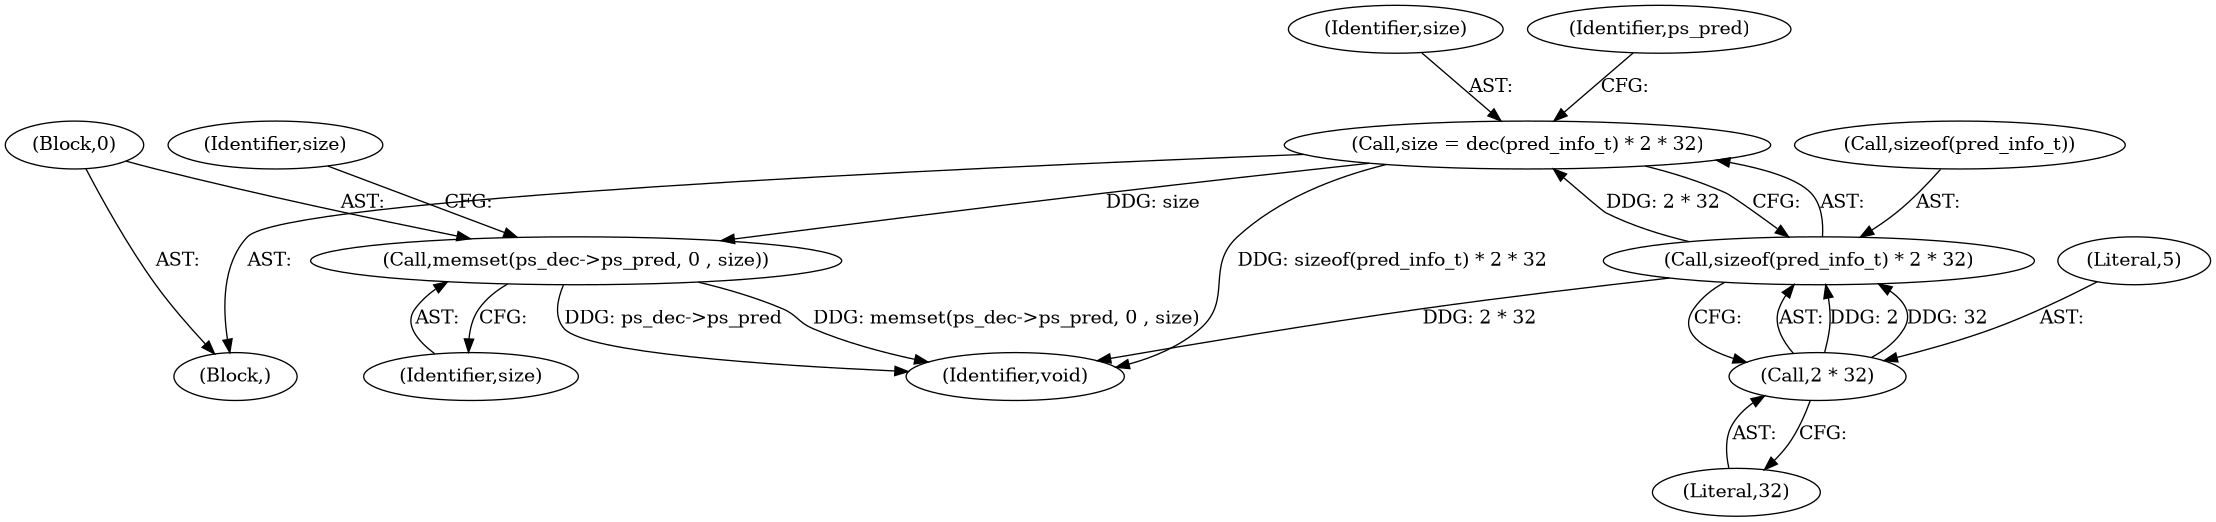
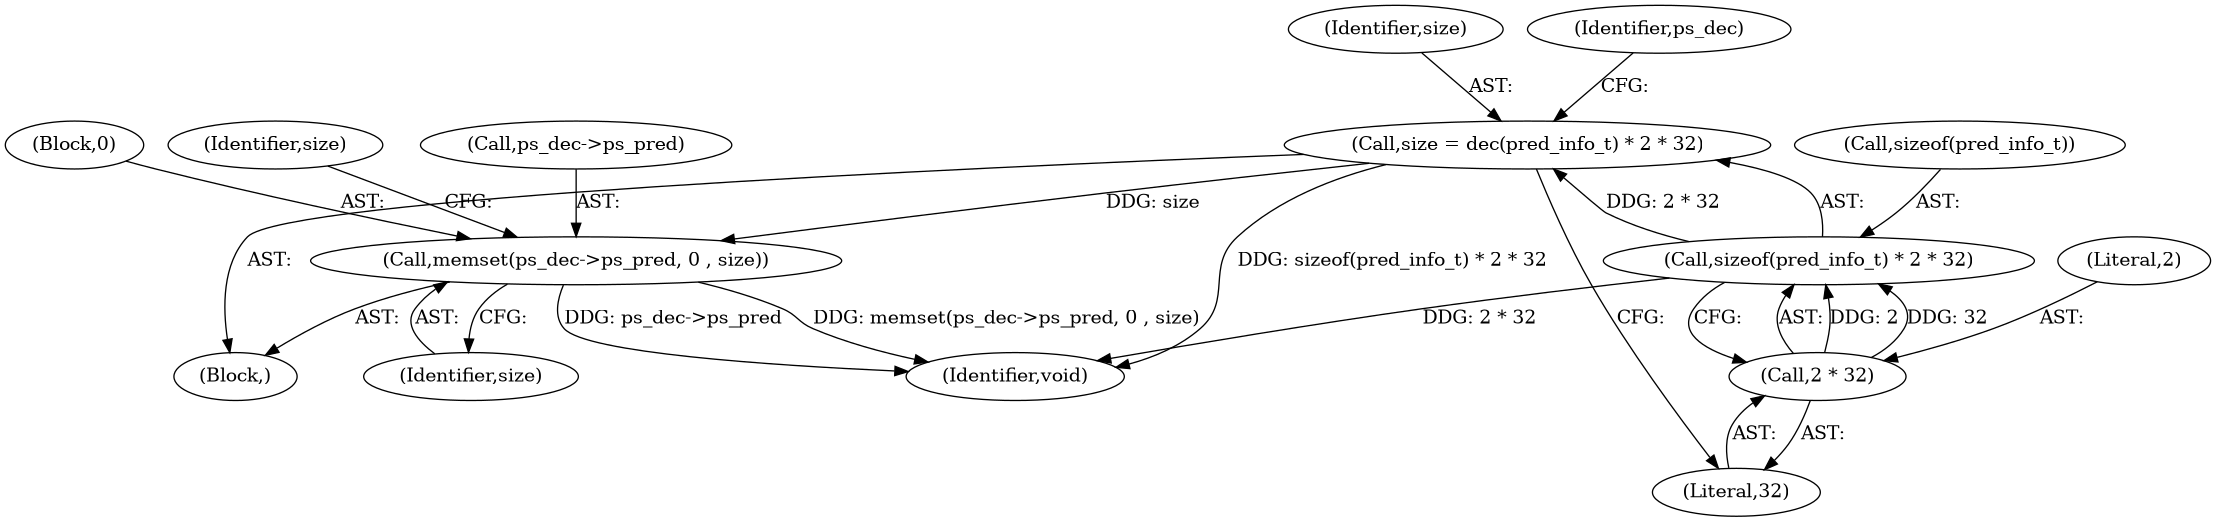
node "(Identifier,ps_pred)": label "(Identifier,ps_pred)" -> "(Identifier,ps_dec)"
node "(Call,ps_dec->ps_pred)": added
edge "(Call,size = dec(pred_info_t) * 2 * 32)" -> "(Call,sizeof(pred_info_t) * 2 * 32)": now "(Call,size = dec(pred_info_t) * 2 * 32)" -> "(Literal,32)"
edge "(Block,0)" -> "(Block,)": now "(Call,memset(ps_dec->ps_pred, 0 , size))" -> "(Block,)"
node "(Literal,5)": label "(Literal,5)" -> "(Literal,2)"
edge "(Call,2 * 32)" -> "(Literal,32)": label "CFG: " -> "AST: "
